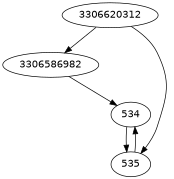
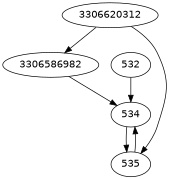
node "532": added
